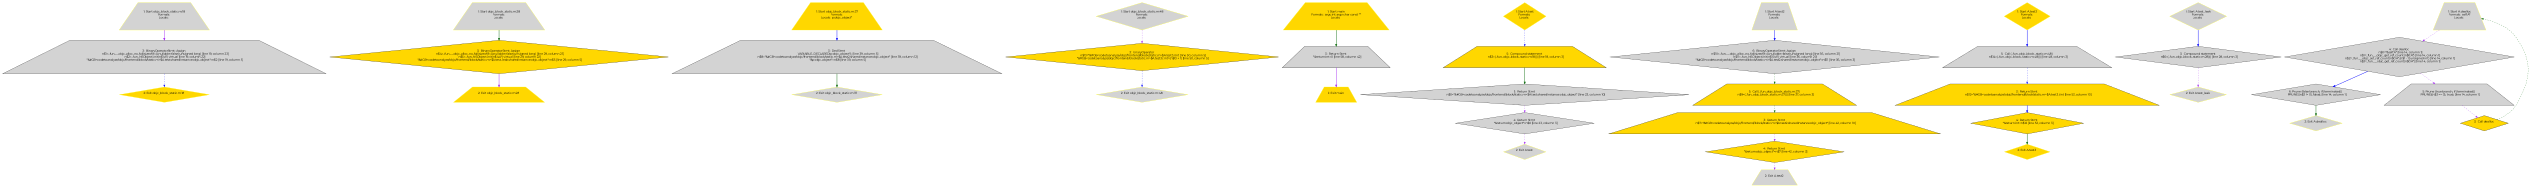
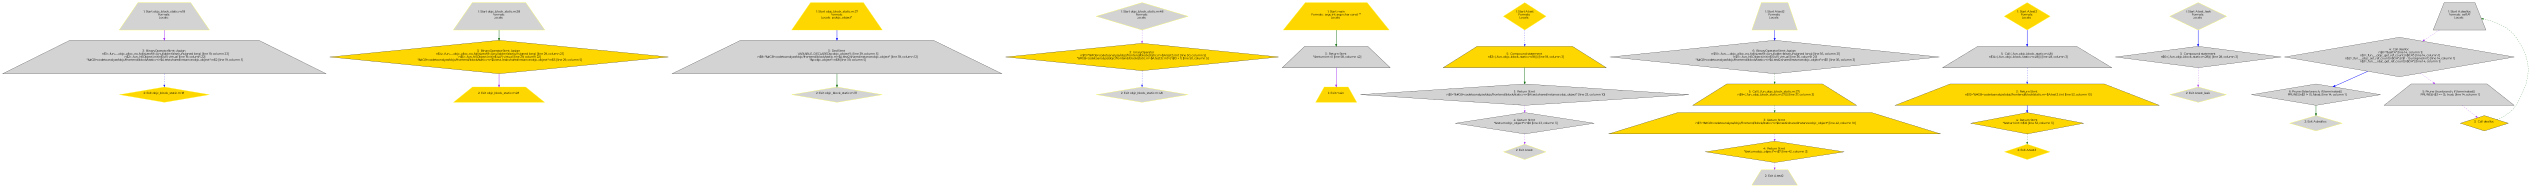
node "1: Start A.dealloc Formals:  self:A* Locals:": color yellow -> black
edge "4:  Return Stmt *&return:int=n$12 [line 53, column 3]" -> "2: Exit A.test3": style bold -> dashed
